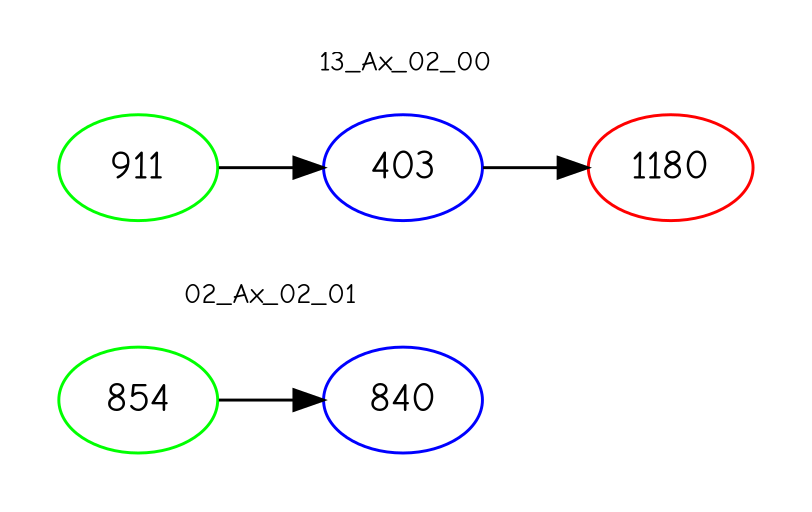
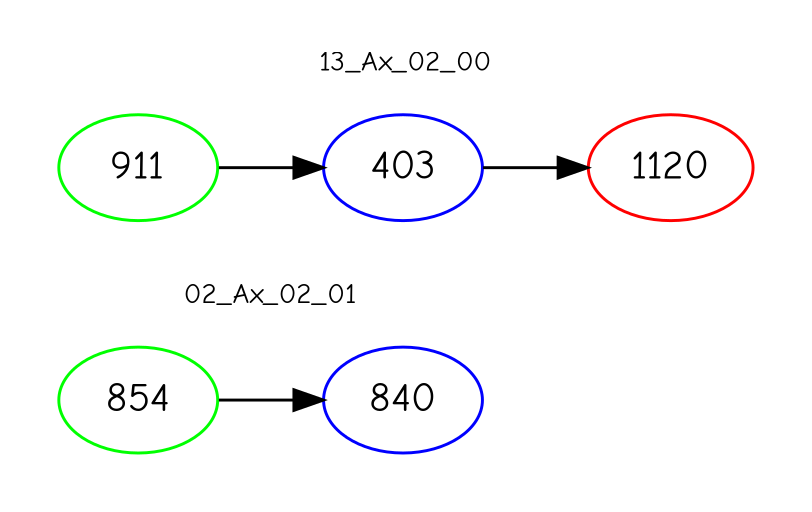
node "1180": label "1180" -> "1120"
